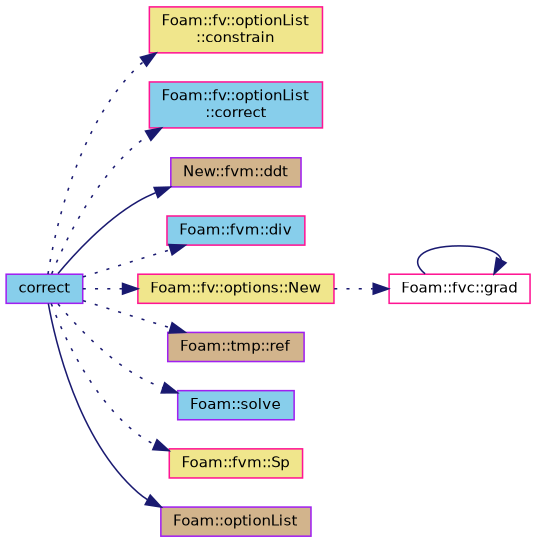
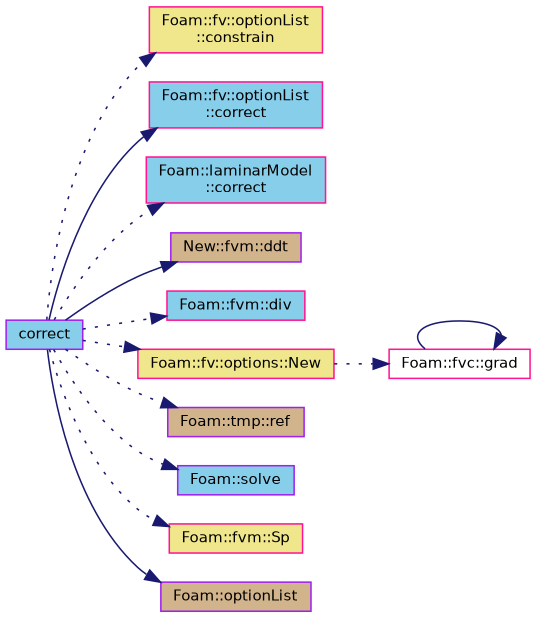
node "Foam::laminarModel ::correct": added
edge "correct" -> "Foam::fv::optionList ::correct": style dotted -> solid
